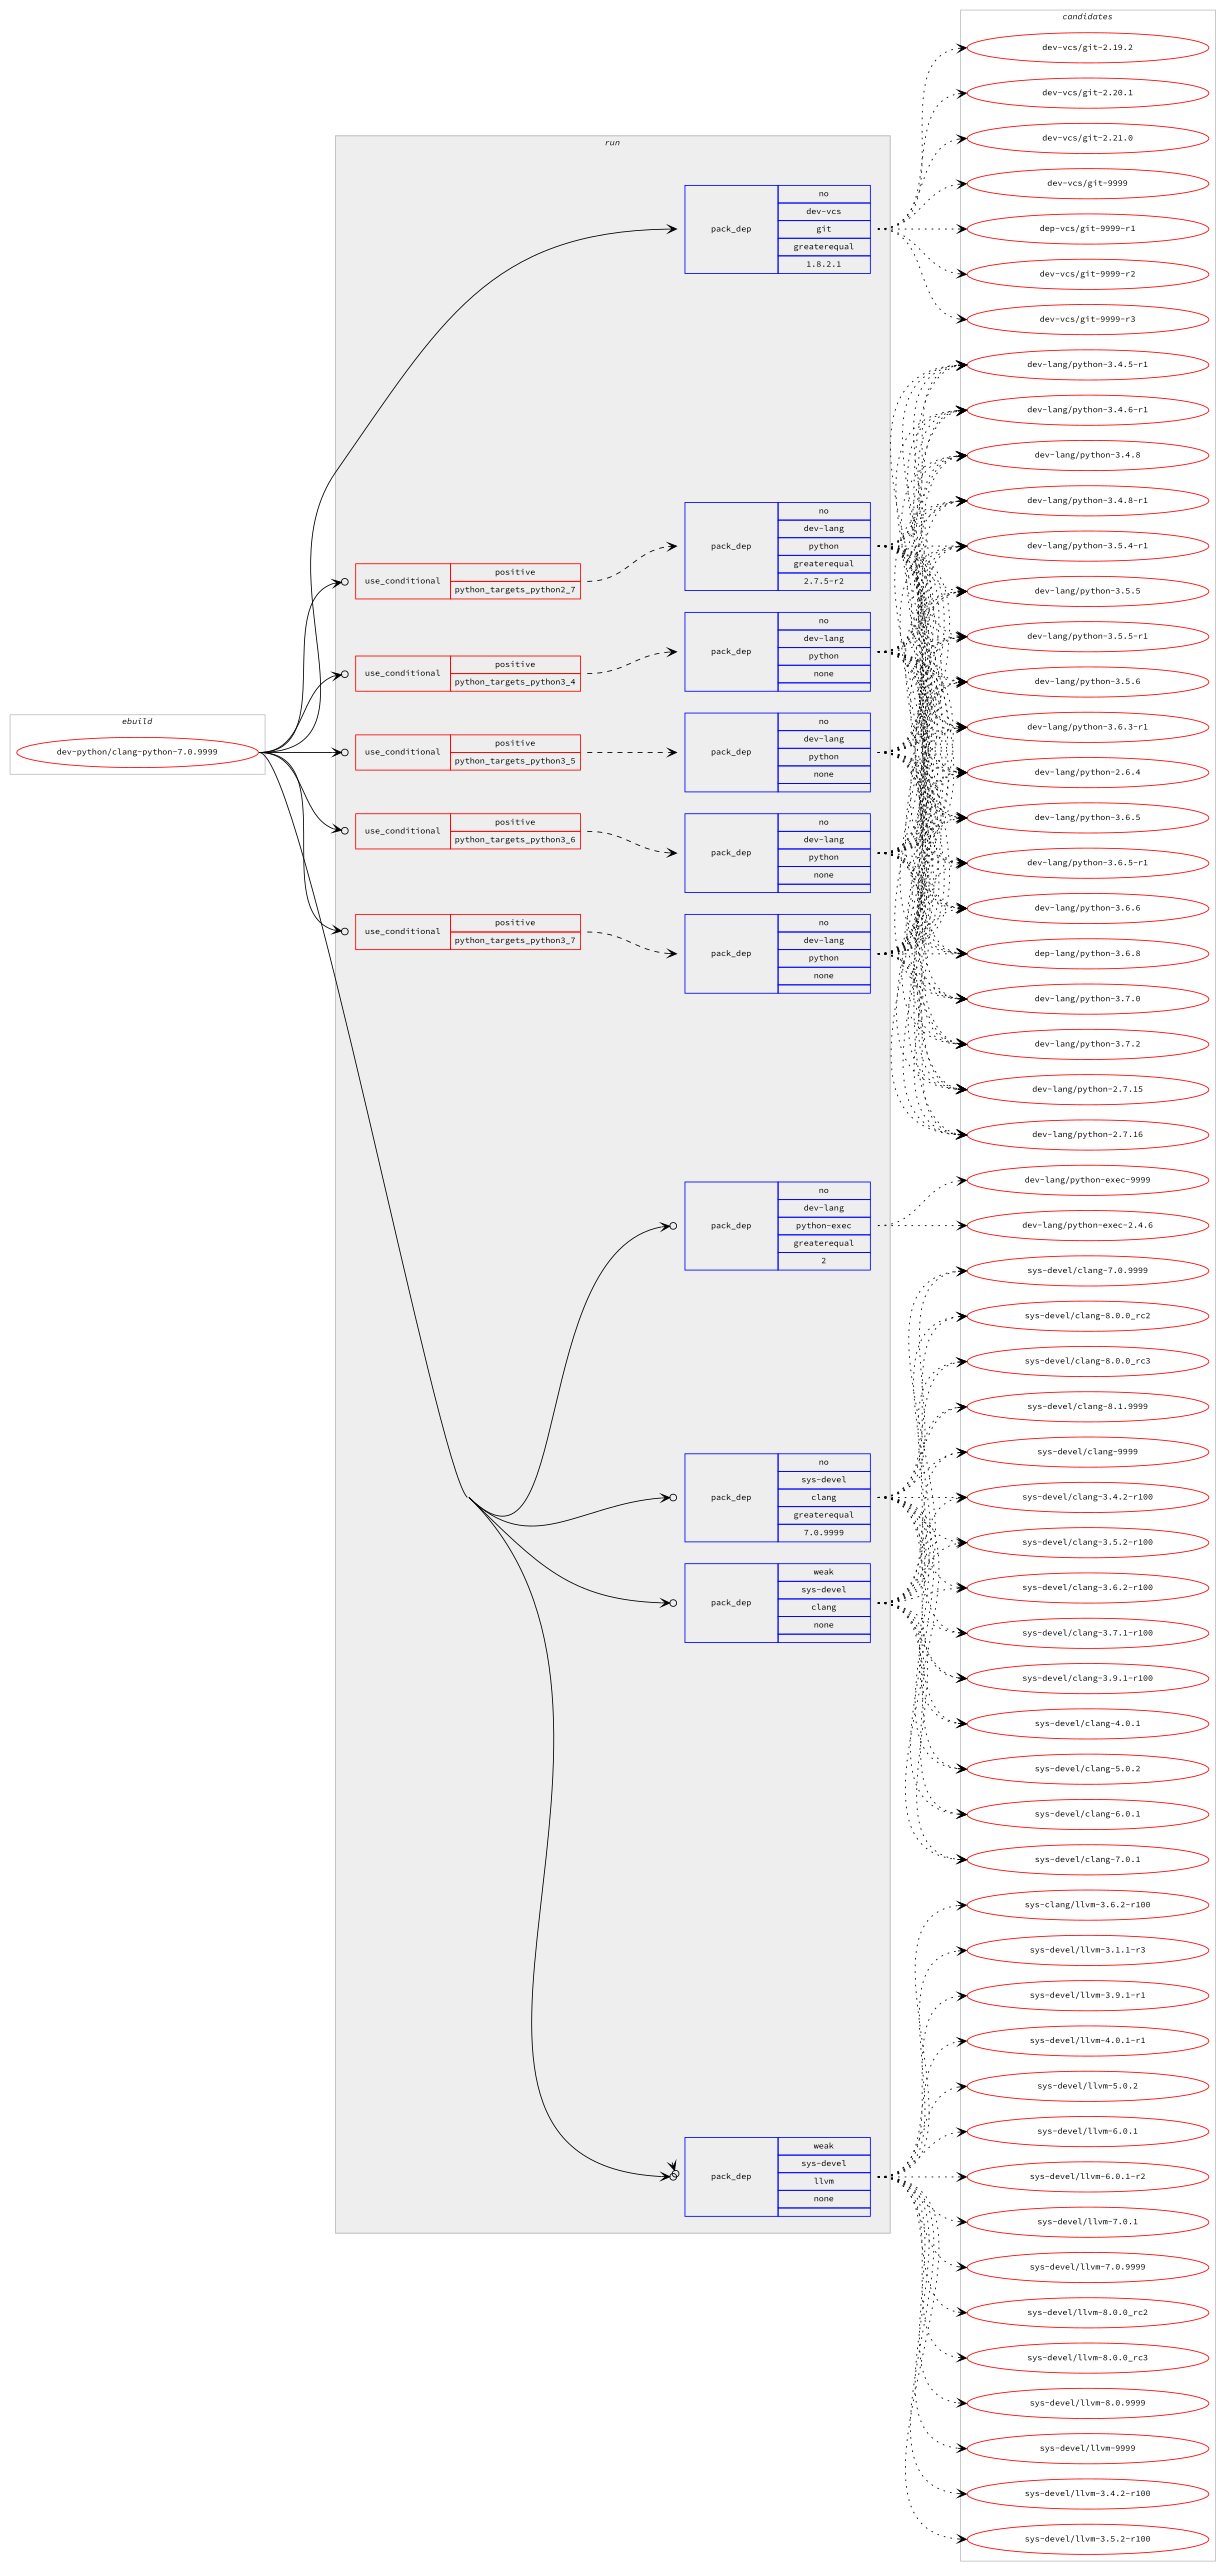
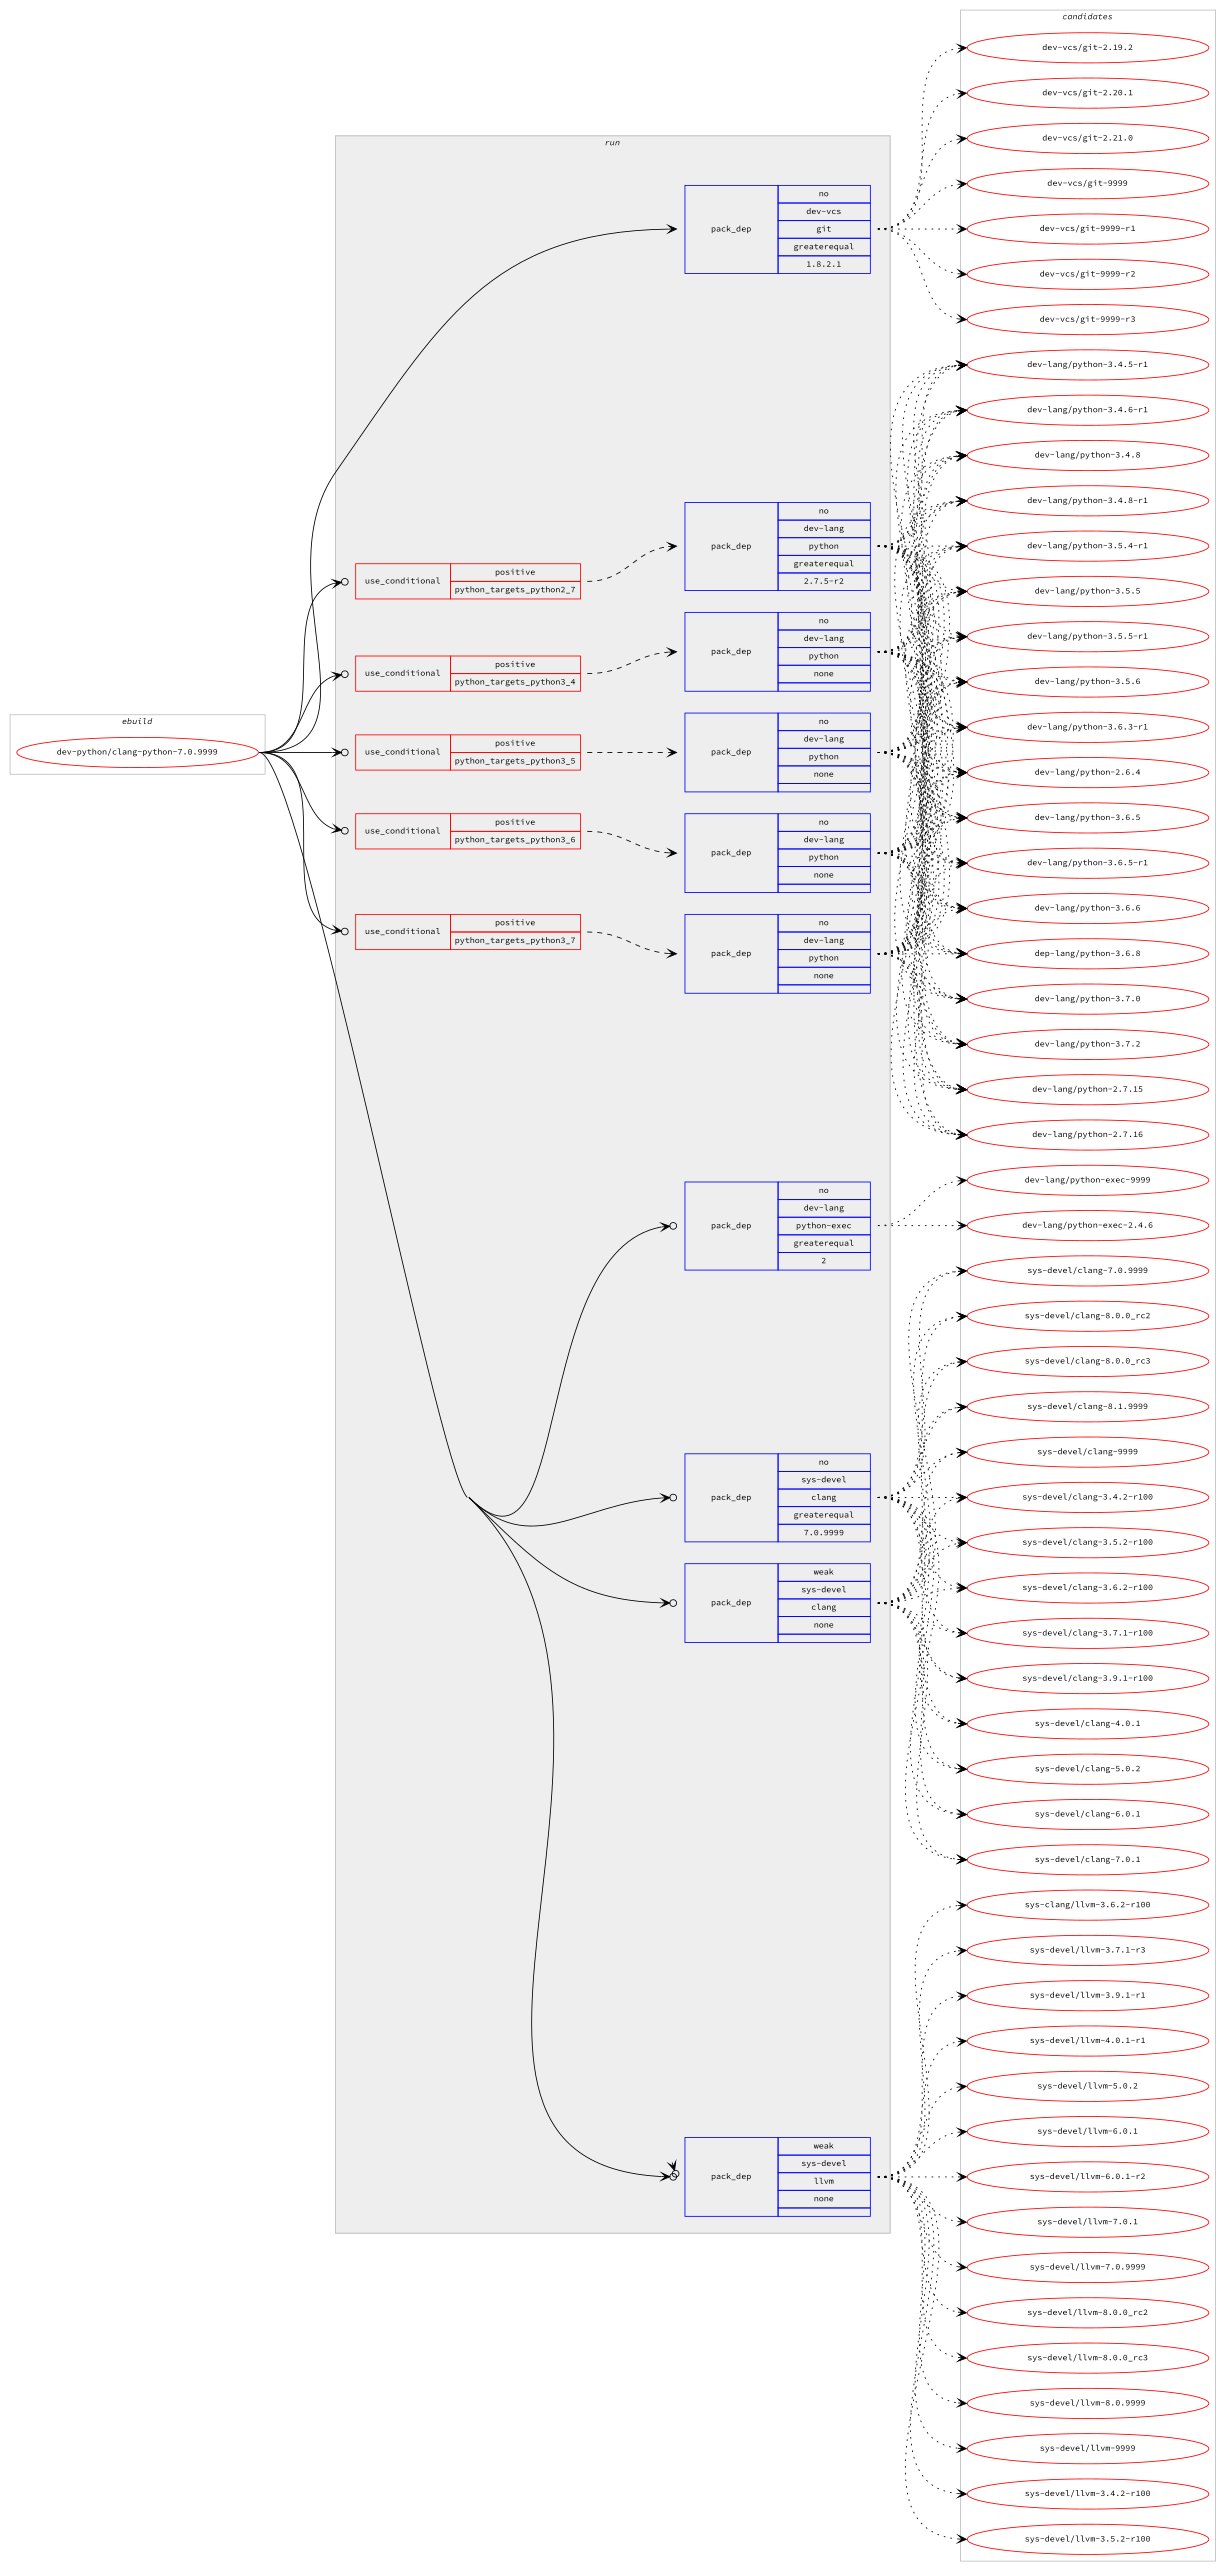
node "dep-vcs/git-9999-r1": label "dep-vcs/git-9999-r1" -> "dev-vcs/git-9999-r1"
node "sys-devel/llvm-3.1.1-r3": label "sys-devel/llvm-3.1.1-r3" -> "sys-devel/llvm-3.7.1-r3"
